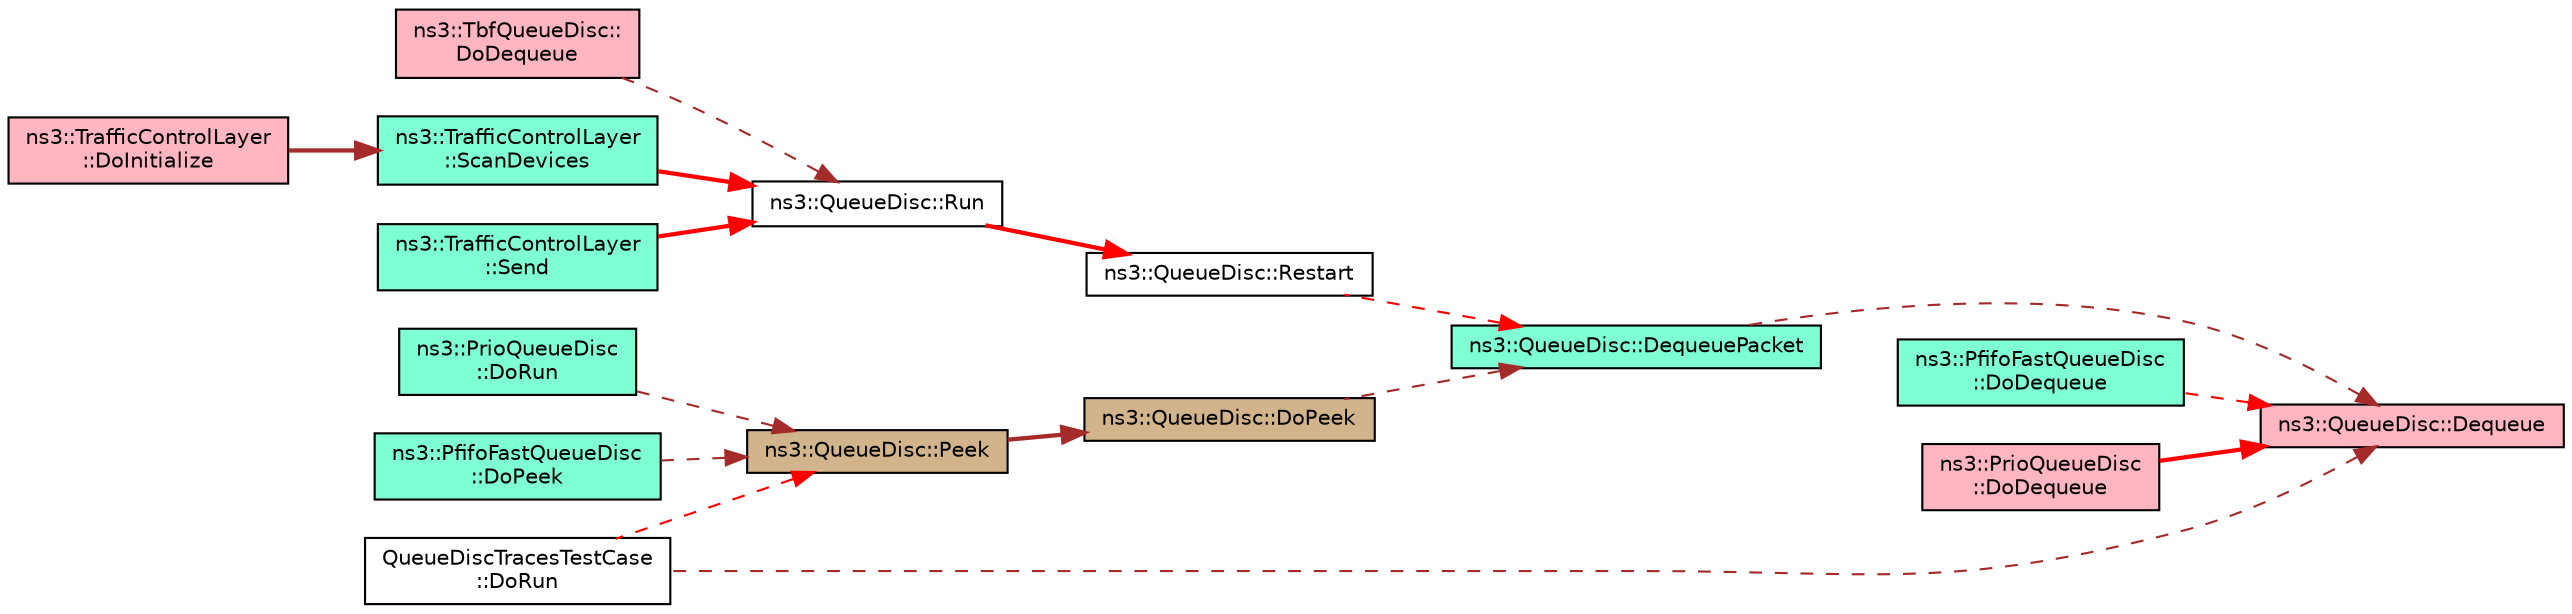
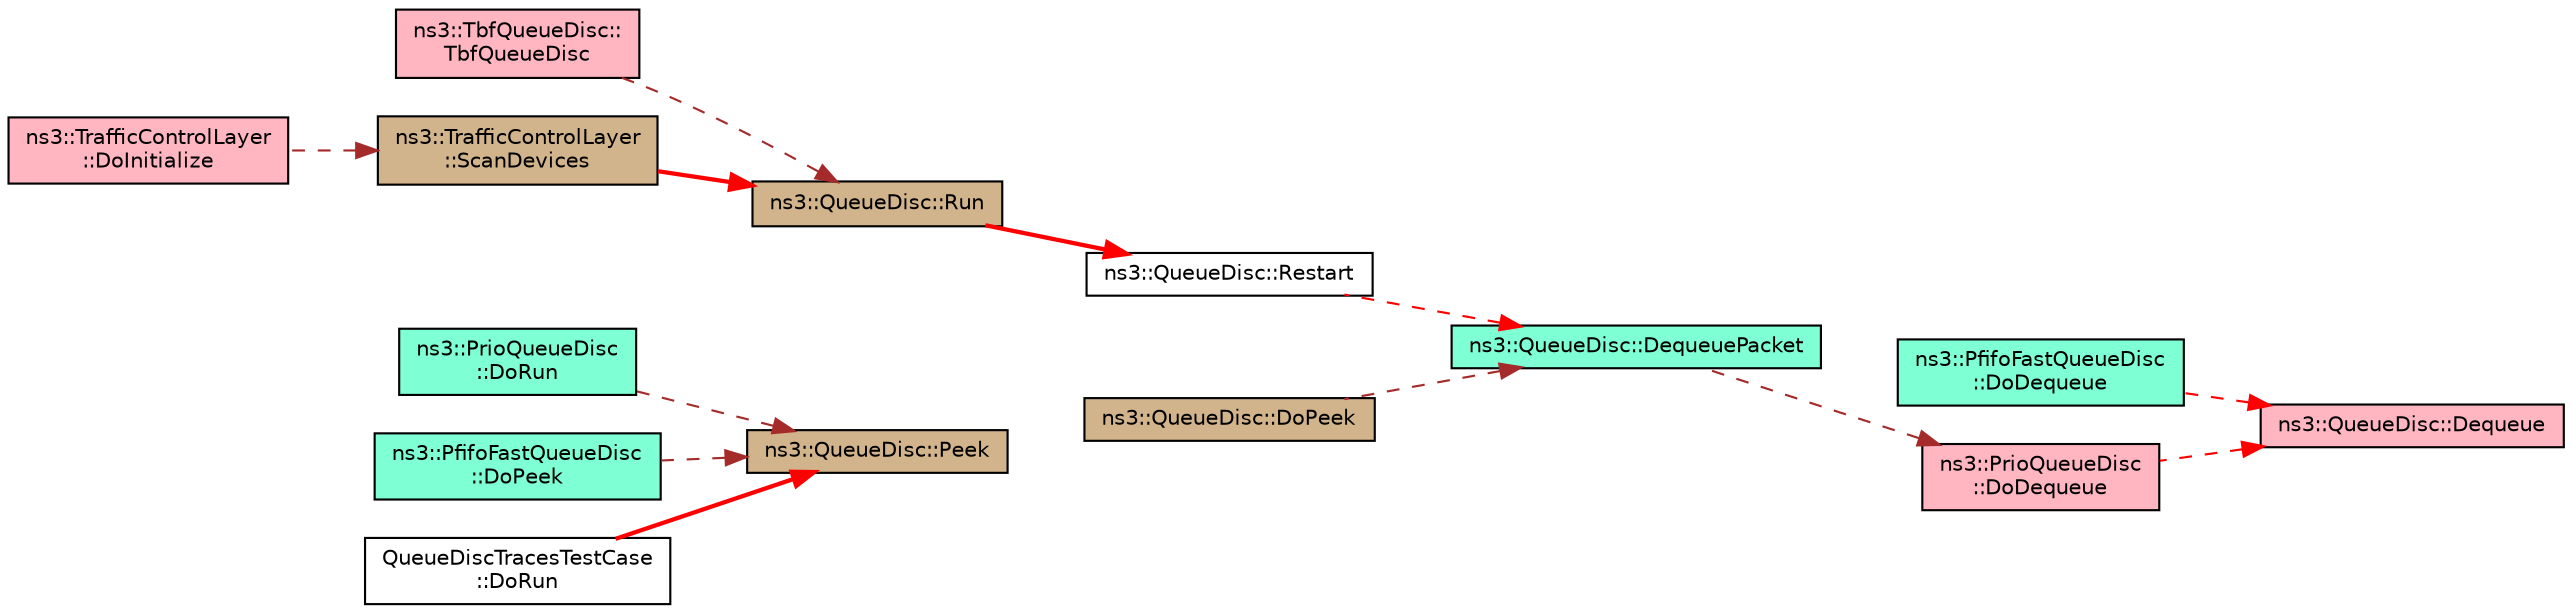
node "ns3::TbfQueueDisc:: DoDequeue": label "ns3::TbfQueueDisc:: DoDequeue" -> "ns3::TbfQueueDisc:: TbfQueueDisc"
edge "ns3::TrafficControlLayer ::DoInitialize" -> "ns3::TrafficControlLayer ::ScanDevices": style bold -> dashed
node "ns3::TrafficControlLayer ::ScanDevices": fillcolor aquamarine -> tan
node "ns3::QueueDisc::Run": fillcolor white -> tan
node "ns3::TrafficControlLayer ::Send": removed
edge "ns3::QueueDisc::DequeuePacket" -> "ns3::QueueDisc::Dequeue": now "ns3::QueueDisc::DequeuePacket" -> "ns3::PrioQueueDisc ::DoDequeue"
edge "ns3::QueueDisc::Peek" -> "ns3::QueueDisc::DoPeek": removed
edge "ns3::PrioQueueDisc ::DoDequeue" -> "ns3::QueueDisc::Dequeue": style bold -> dashed
edge "QueueDiscTracesTestCase ::DoRun" -> "ns3::QueueDisc::Peek": style dashed -> bold
edge "QueueDiscTracesTestCase ::DoRun" -> "ns3::QueueDisc::Dequeue": removed
